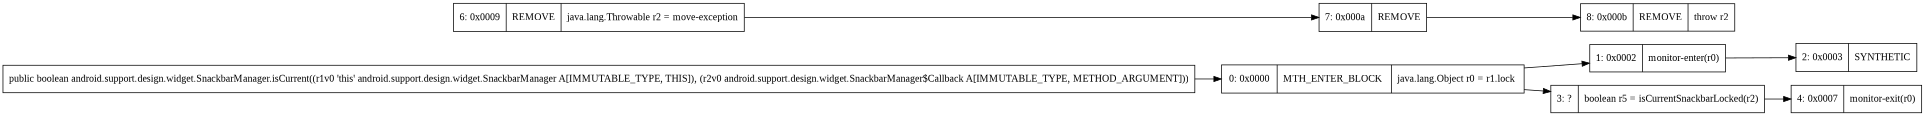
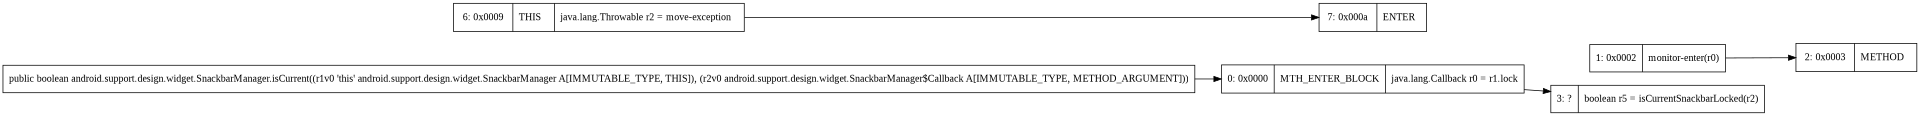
node "6: 0x0009": text "REMOVE" -> "THIS"
node "7: 0x000a": text "REMOVE" -> "ENTER"
node "8: 0x000b": removed
node "2: 0x0003": text "SYNTHETIC" -> "METHOD"
edge "0: 0x0000" -> "1: 0x0002": removed
node "0: 0x0000": text "java.lang.Object r0 = r1.lock" -> "java.lang.Callback r0 = r1.lock"
node "4: 0x0007": removed
